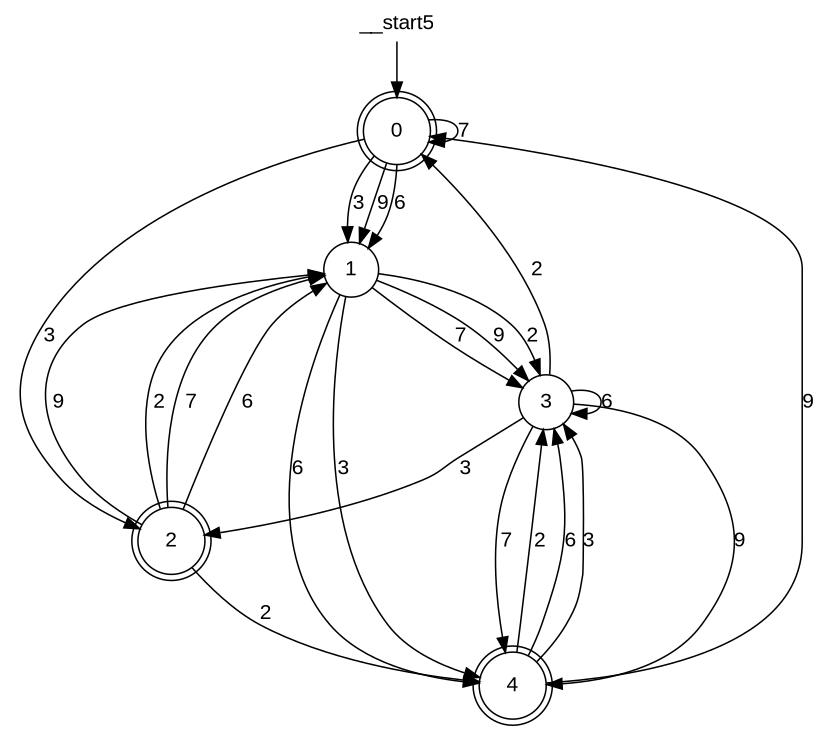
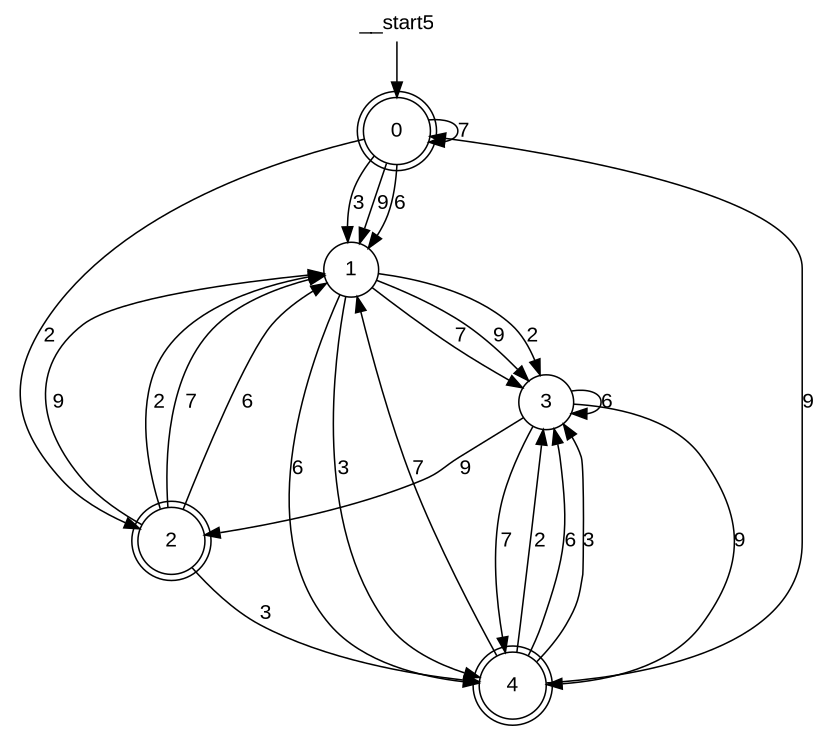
edge "3" -> "0": removed, label "2"
edge "0" -> "2": label "3" -> "2"
edge "3" -> "2": label "3" -> "9"
edge "4" -> "1": added, label "7"
edge "2" -> "4": label "2" -> "3"
